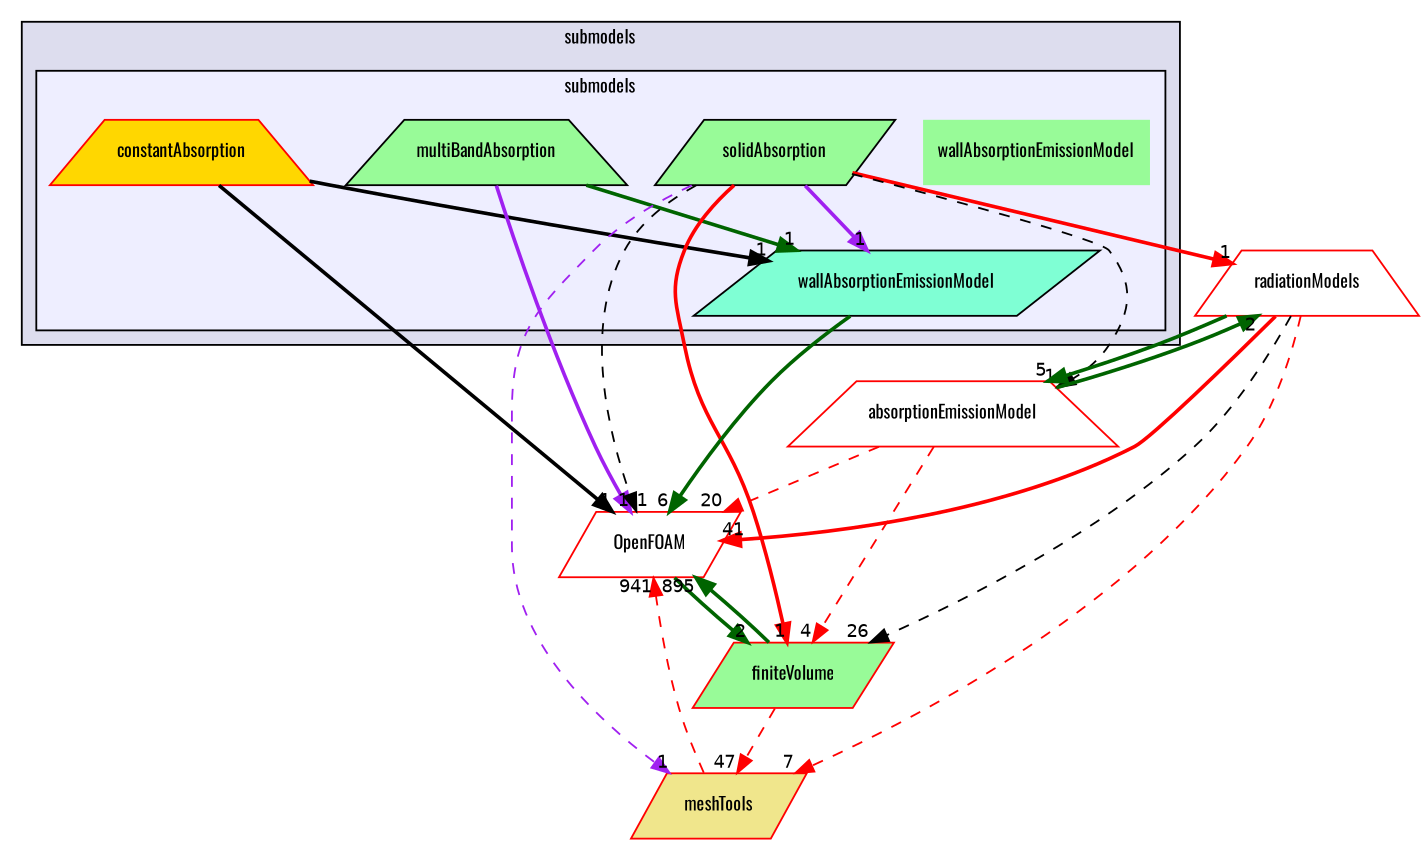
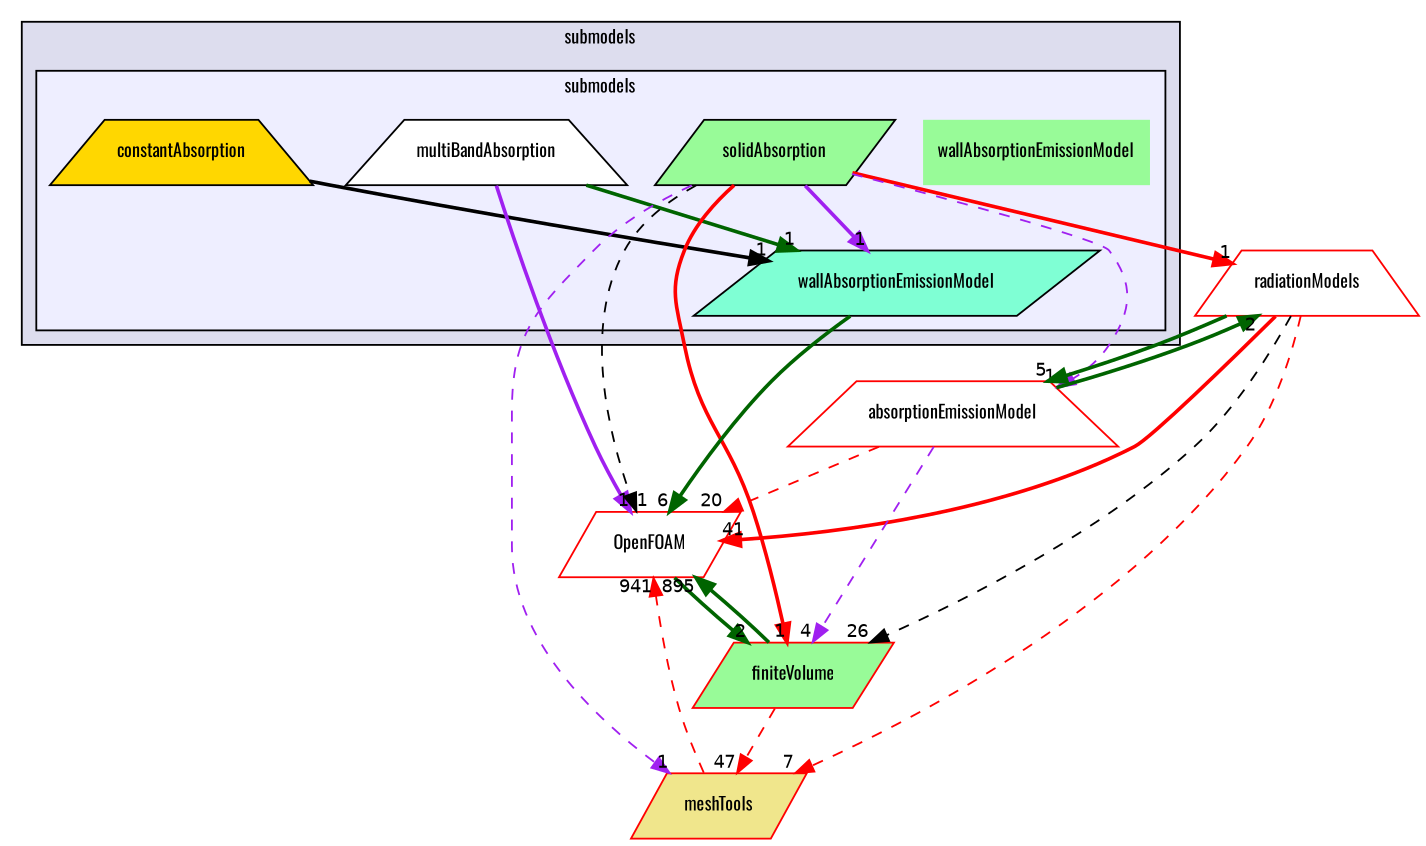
node "constantAbsorption": color red -> black
node "multiBandAbsorption": fillcolor palegreen -> white
edge "solidAbsorption" -> "absorptionEmissionModel": color black -> purple
edge "constantAbsorption" -> "OpenFOAM": removed
edge "absorptionEmissionModel" -> "finiteVolume": color red -> purple
